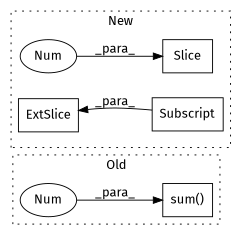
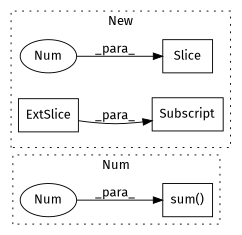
edge "Subscript" -> "ExtSlice": reversed
cluster "Old": label "Old" -> "Num"
